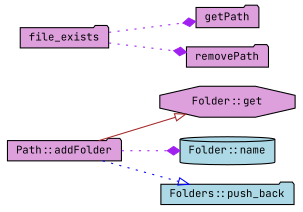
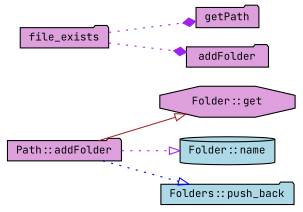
node "removePath": label "removePath" -> "addFolder"
edge "Path::addFolder" -> "Folder::name": arrowhead diamond -> onormal
